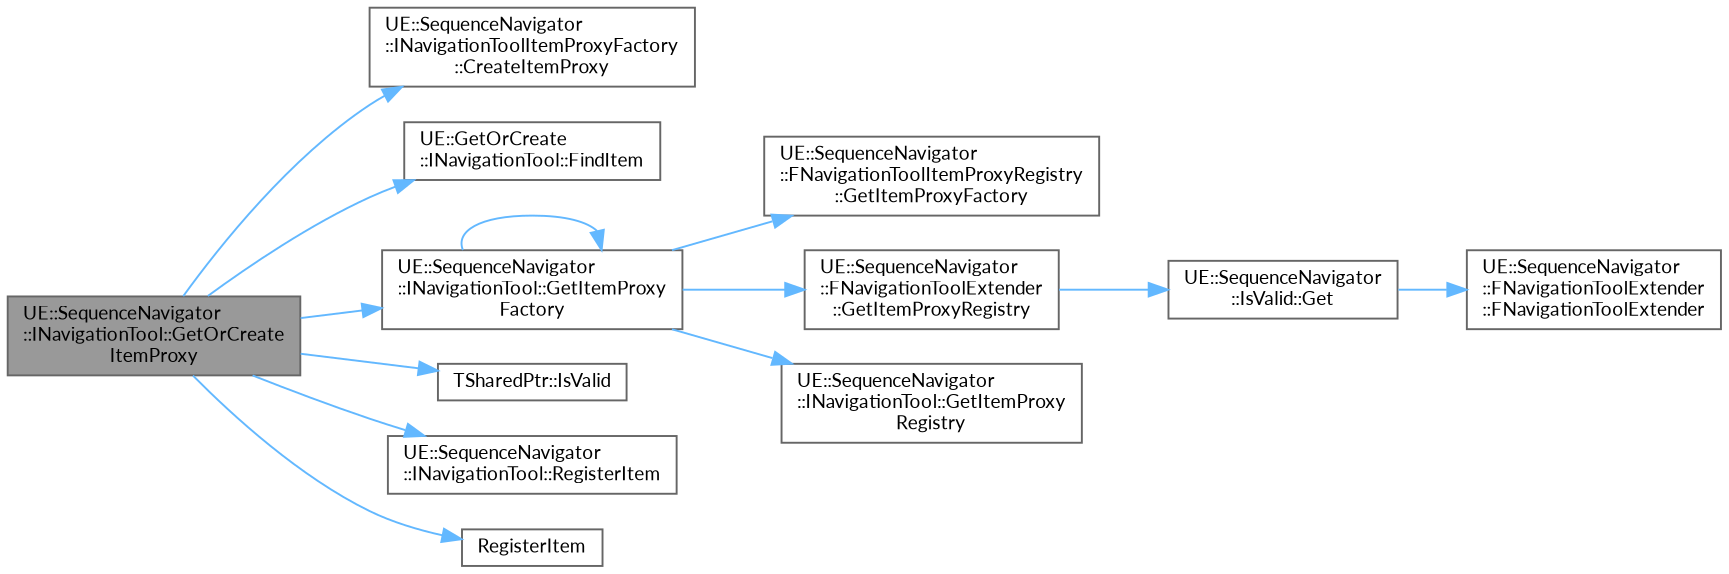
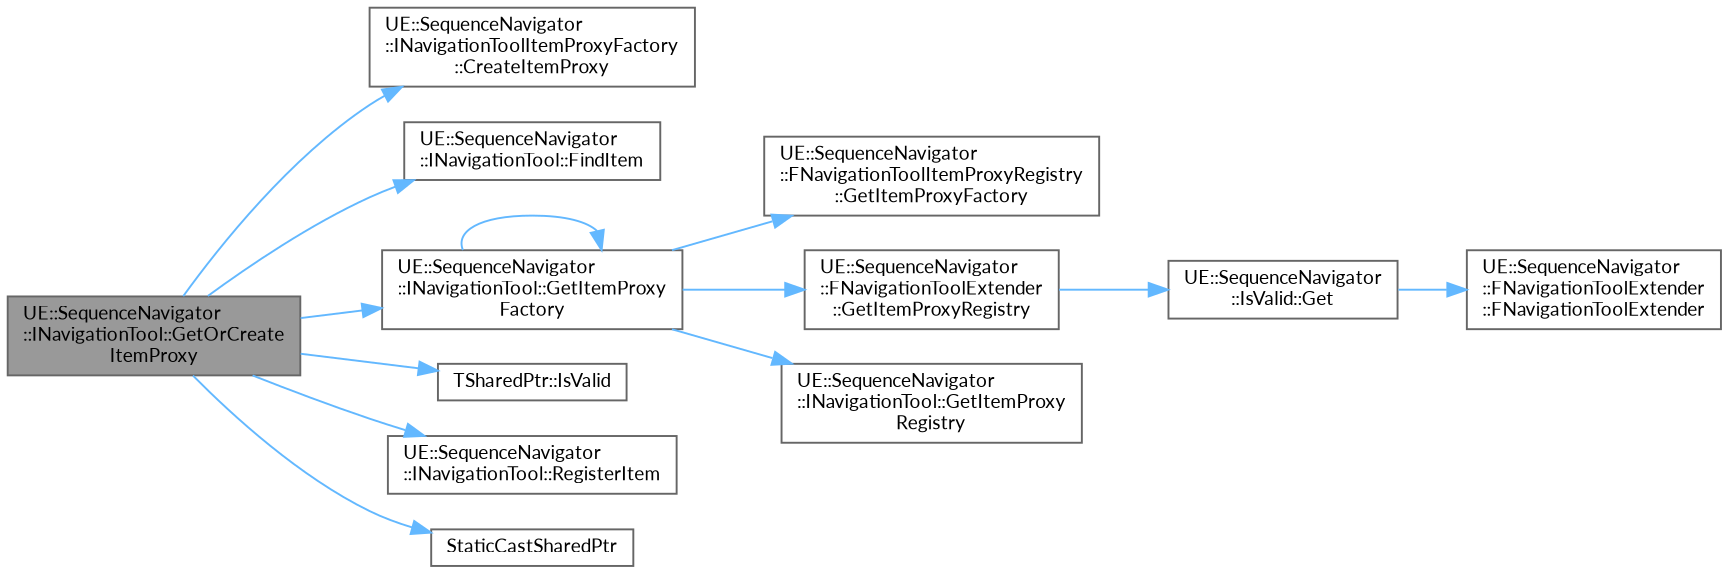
node "UE::GetOrCreate ::INavigationTool::FindItem": label "UE::GetOrCreate ::INavigationTool::FindItem" -> "UE::SequenceNavigator ::INavigationTool::FindItem"
node "RegisterItem": label "RegisterItem" -> "StaticCastSharedPtr"
